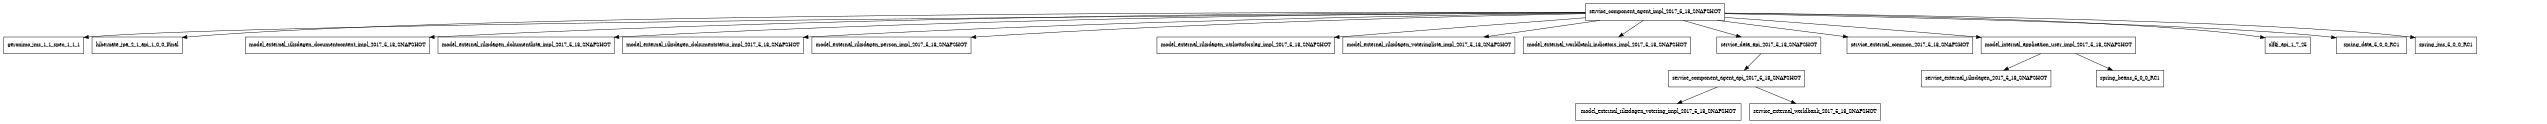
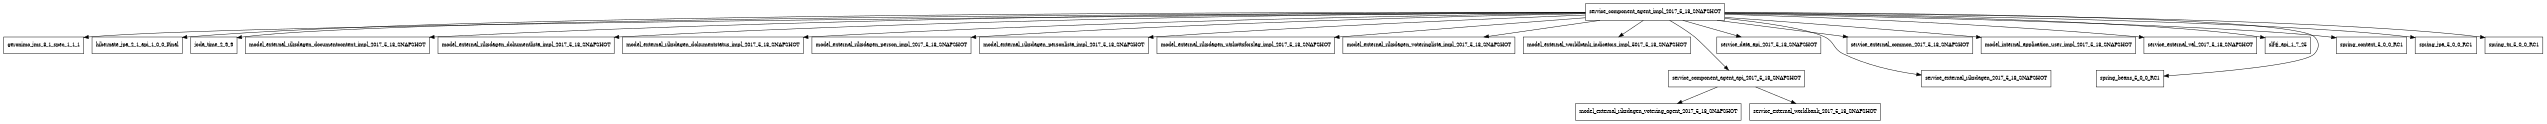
node "geronimo_jms_1_1_spec_1_1_1": label "geronimo_jms_1_1_spec_1_1_1" -> "geronimo_jms_8_1_spec_1_1_1"
node "joda_time_2_9_9": added
node "model_external_riksdagen_personlista_impl_2017_5_18_SNAPSHOT": added
node "model_external_worldbank_indicators_impl_2017_5_18_SNAPSHOT": label "model_external_worldbank_indicators_impl_2017_5_18_SNAPSHOT" -> "model_external_worldbank_indicators_impl_5017_5_18_SNAPSHOT"
node "service_external_val_2017_5_18_SNAPSHOT": added
node "slf8j_api_1_7_25": label "slf8j_api_1_7_25" -> "slf4j_api_1_7_25"
node "spring_data_5_0_0_RC1": label "spring_data_5_0_0_RC1" -> "spring_context_5_0_0_RC1"
node "spring_jms_5_0_0_RC1": label "spring_jms_5_0_0_RC1" -> "spring_jpa_5_0_0_RC1"
node "spring_tx_5_0_0_RC1": added
edge "service_data_api_2017_5_18_SNAPSHOT" -> "service_component_agent_api_2017_5_18_SNAPSHOT": now "service_component_agent_impl_2017_5_18_SNAPSHOT" -> "service_component_agent_api_2017_5_18_SNAPSHOT"
edge "model_internal_application_user_impl_2017_5_18_SNAPSHOT" -> "service_external_riksdagen_2017_5_18_SNAPSHOT": now "service_component_agent_impl_2017_5_18_SNAPSHOT" -> "service_external_riksdagen_2017_5_18_SNAPSHOT"
edge "model_internal_application_user_impl_2017_5_18_SNAPSHOT" -> "spring_beans_5_0_0_RC1": now "service_component_agent_impl_2017_5_18_SNAPSHOT" -> "spring_beans_5_0_0_RC1"
node "model_external_riksdagen_votering_impl_2017_5_18_SNAPSHOT": label "model_external_riksdagen_votering_impl_2017_5_18_SNAPSHOT" -> "model_external_riksdagen_votering_agent_2017_5_18_SNAPSHOT"
